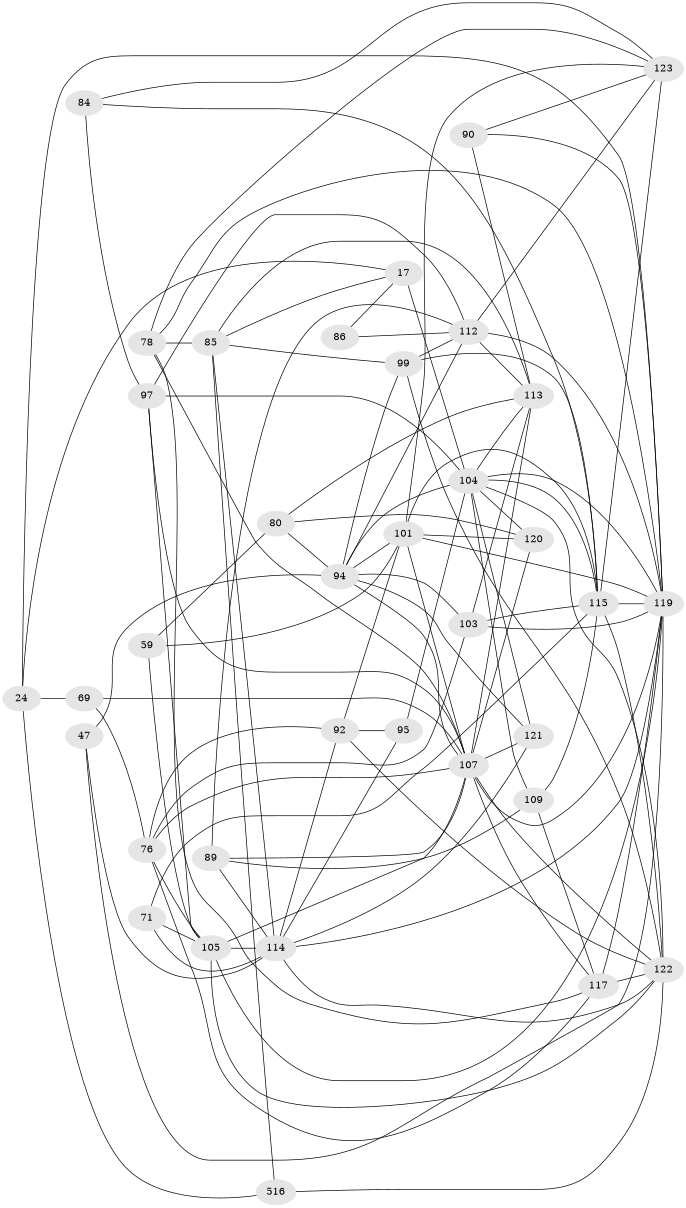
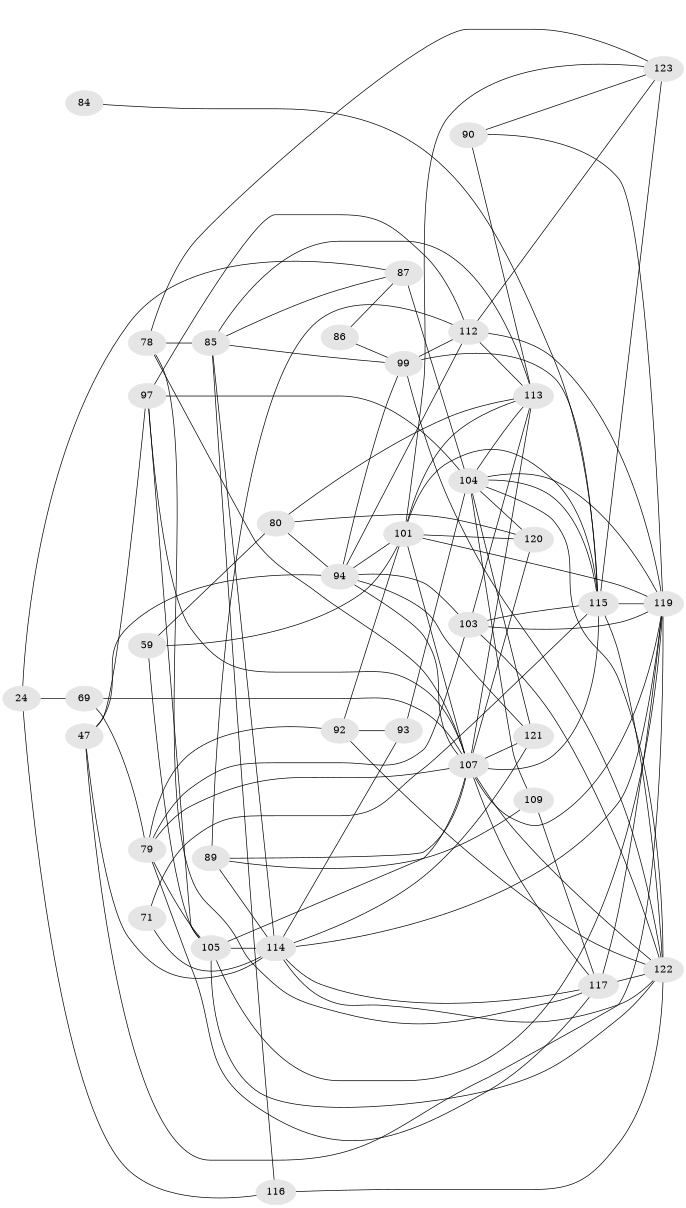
edge "123" -- "84": removed
edge "119" -- "24": removed
edge "78" -- "119": removed
edge "84" -- "97": now "47" -- "97"
node "17": label "17" -> "87"
edge "112" -- "86": now "99" -- "86"
edge "113" -- "101": added
edge "104" -- "94": removed
edge "115" -- "109": now "115" -- "107"
node "95": label "95" -> "93"
edge "103" -- "122": added
edge "92" -- "114": now "117" -- "114"
node "76": label "76" -> "79"
edge "71" -- "105": removed
node "516": label "516" -> "116"
